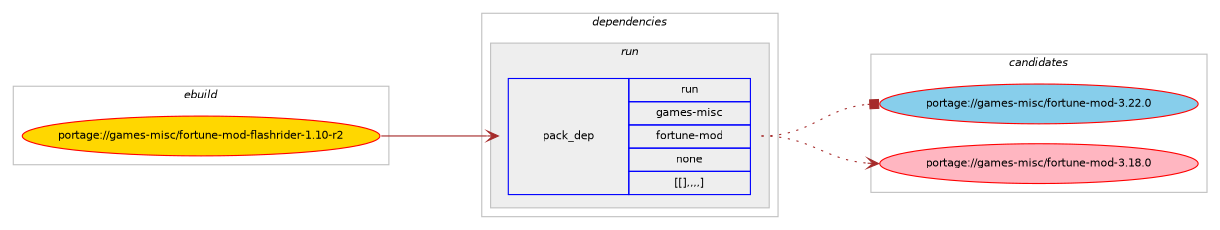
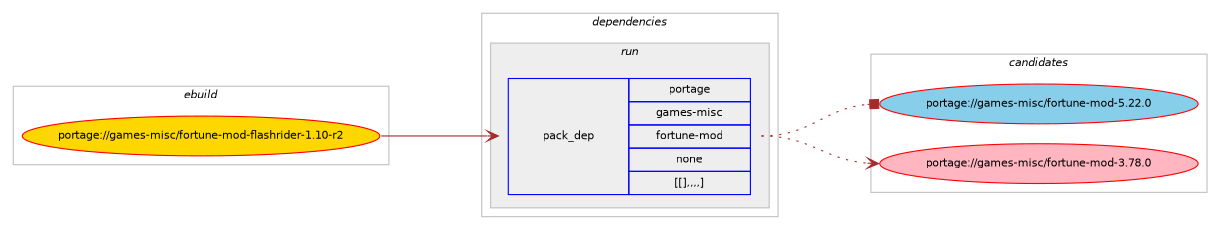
node "pack_dep": text "run" -> "portage"
node "portage://games-misc/fortune-mod-3.22.0": label "portage://games-misc/fortune-mod-3.22.0" -> "portage://games-misc/fortune-mod-5.22.0"
node "portage://games-misc/fortune-mod-3.18.0": label "portage://games-misc/fortune-mod-3.18.0" -> "portage://games-misc/fortune-mod-3.78.0"
